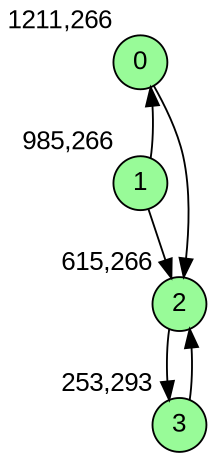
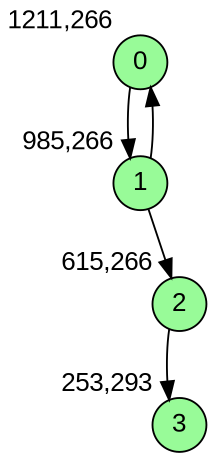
edge "0 1211,266" -> "2 615,266": now "0 1211,266" -> "1 985,266"
edge "3 253,293" -> "2 615,266": removed
